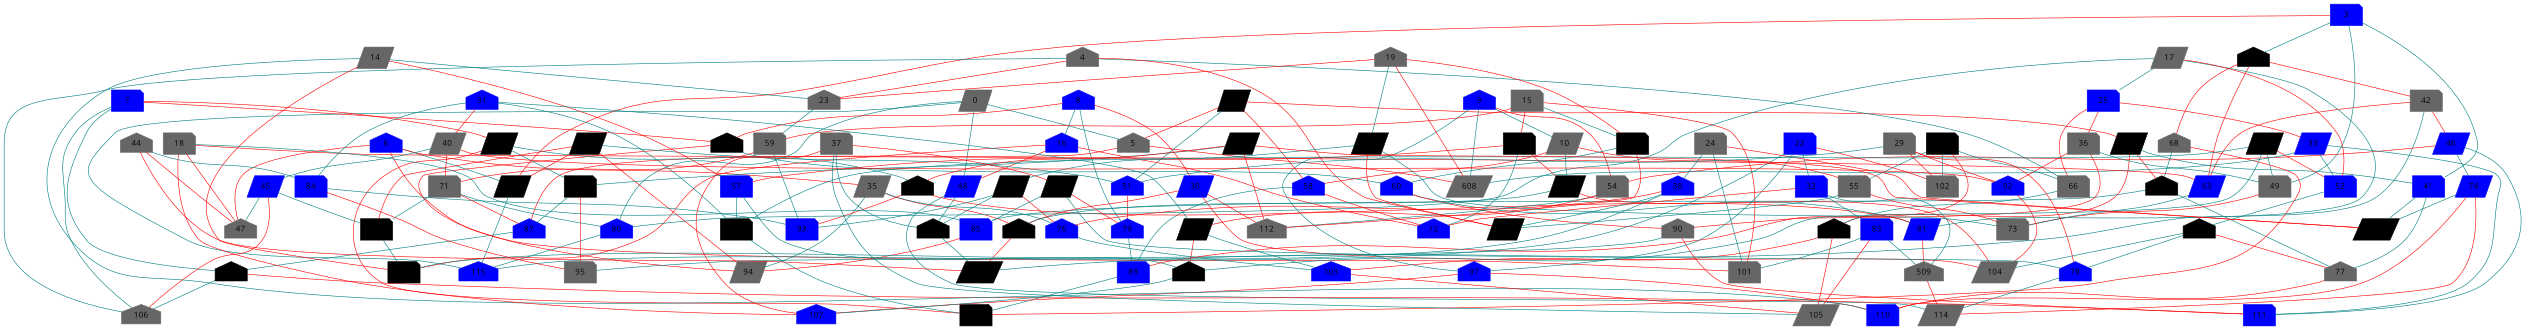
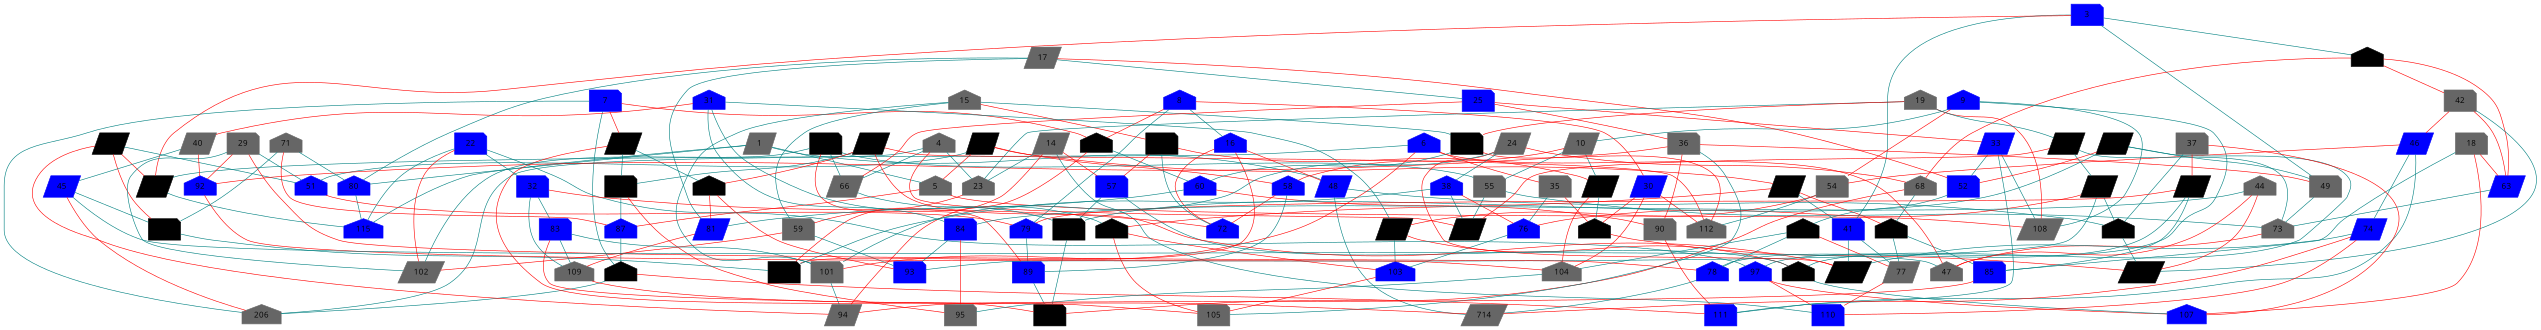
edge "4" -- "23": color red -> teal
edge "19" -- "23": color red -> teal
node "0": label "0" -> "1"
node "15": shape note -> house
edge "23" -- "59": color teal -> red
edge "15" -- "101": color red -> teal
edge "15" -- "59": color red -> teal
node "24": shape note -> parallelogram
edge "10" -- "55": color red -> teal
edge "40" -- "71": removed
edge "24" -- "68": added
edge "59" -- "71": now "59" -- "102"
edge "29" -- "102": color red -> teal
edge "36" -- "49": color teal -> red
node "71": shape note -> house
node "35": shape parallelogram -> note
node "608": label "608" -> "108"
node "102": shape note -> parallelogram
node "66": shape note -> parallelogram
edge "18" -- "47": now "73" -- "47"
edge "55" -- "73": color red -> teal
edge "49" -- "73": color red -> teal
node "90": shape house -> note
node "73": shape note -> house
edge "35" -- "94": now "101" -- "94"
edge "90" -- "95": now "104" -- "95"
node "509": label "509" -> "109"
node "104": shape parallelogram -> house
node "77": shape house -> parallelogram
edge "37" -- "105": now "36" -- "105"
node "106": label "106" -> "206"
node "105": shape parallelogram -> note
node "114": label "114" -> "714"
